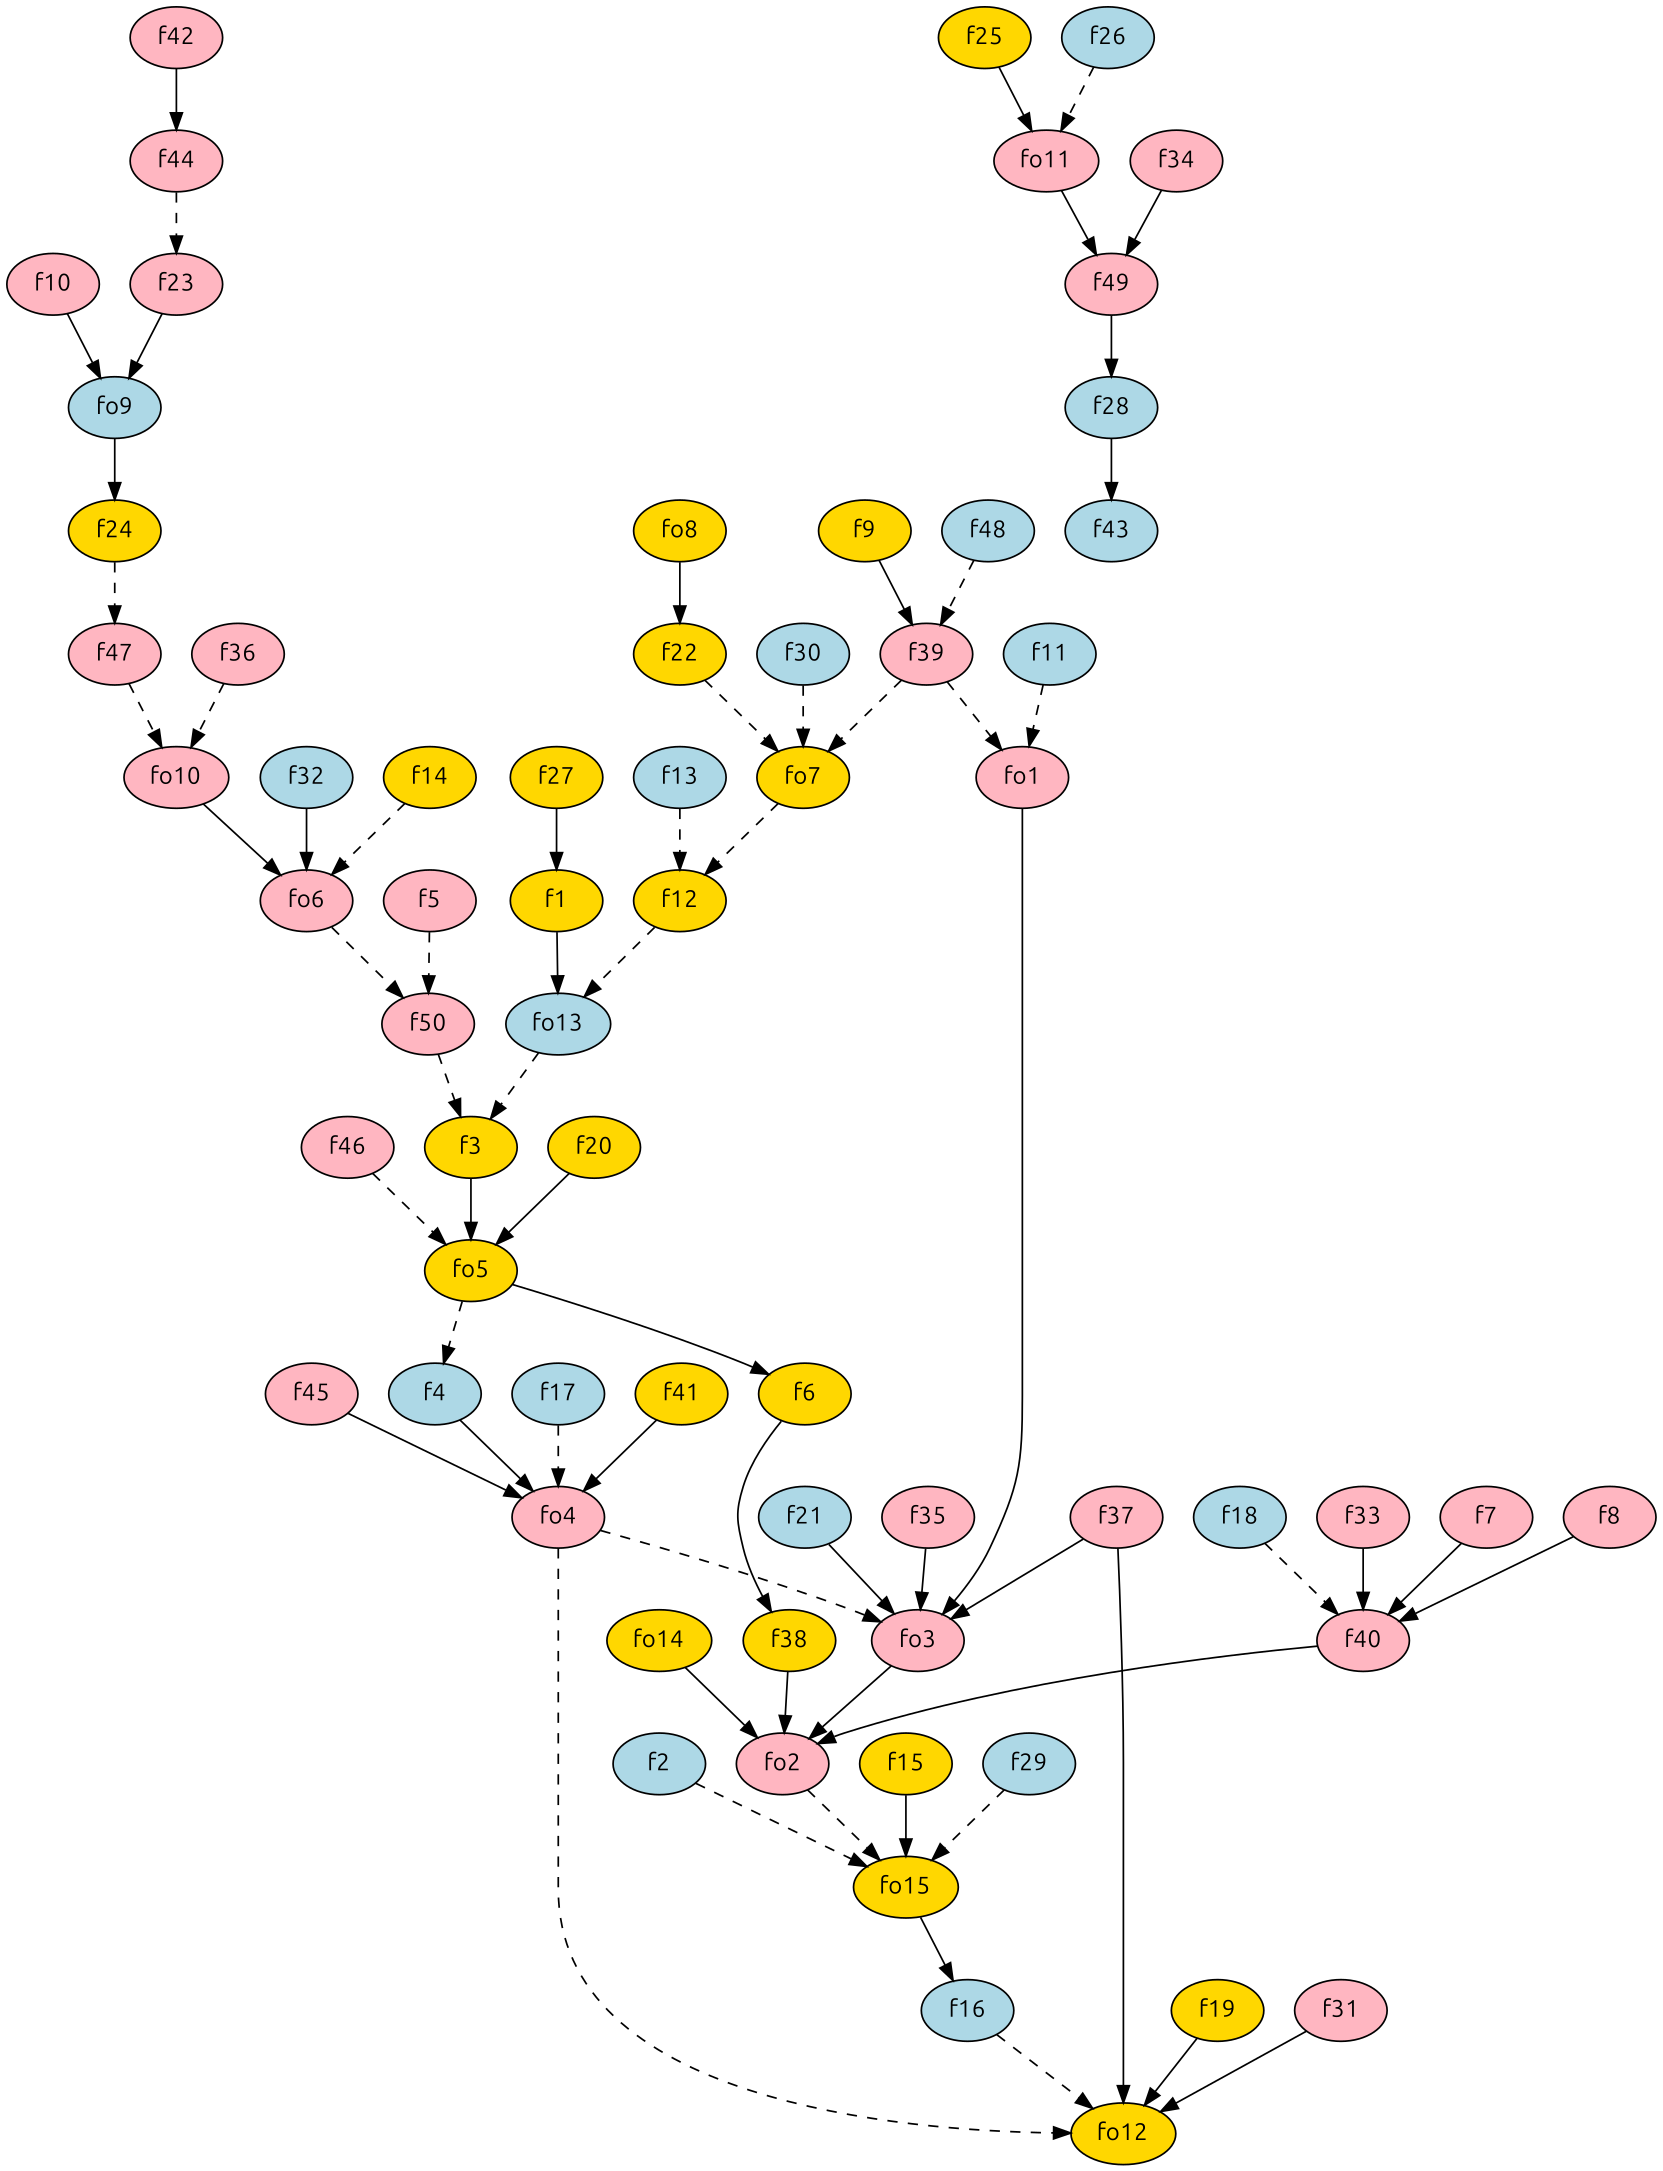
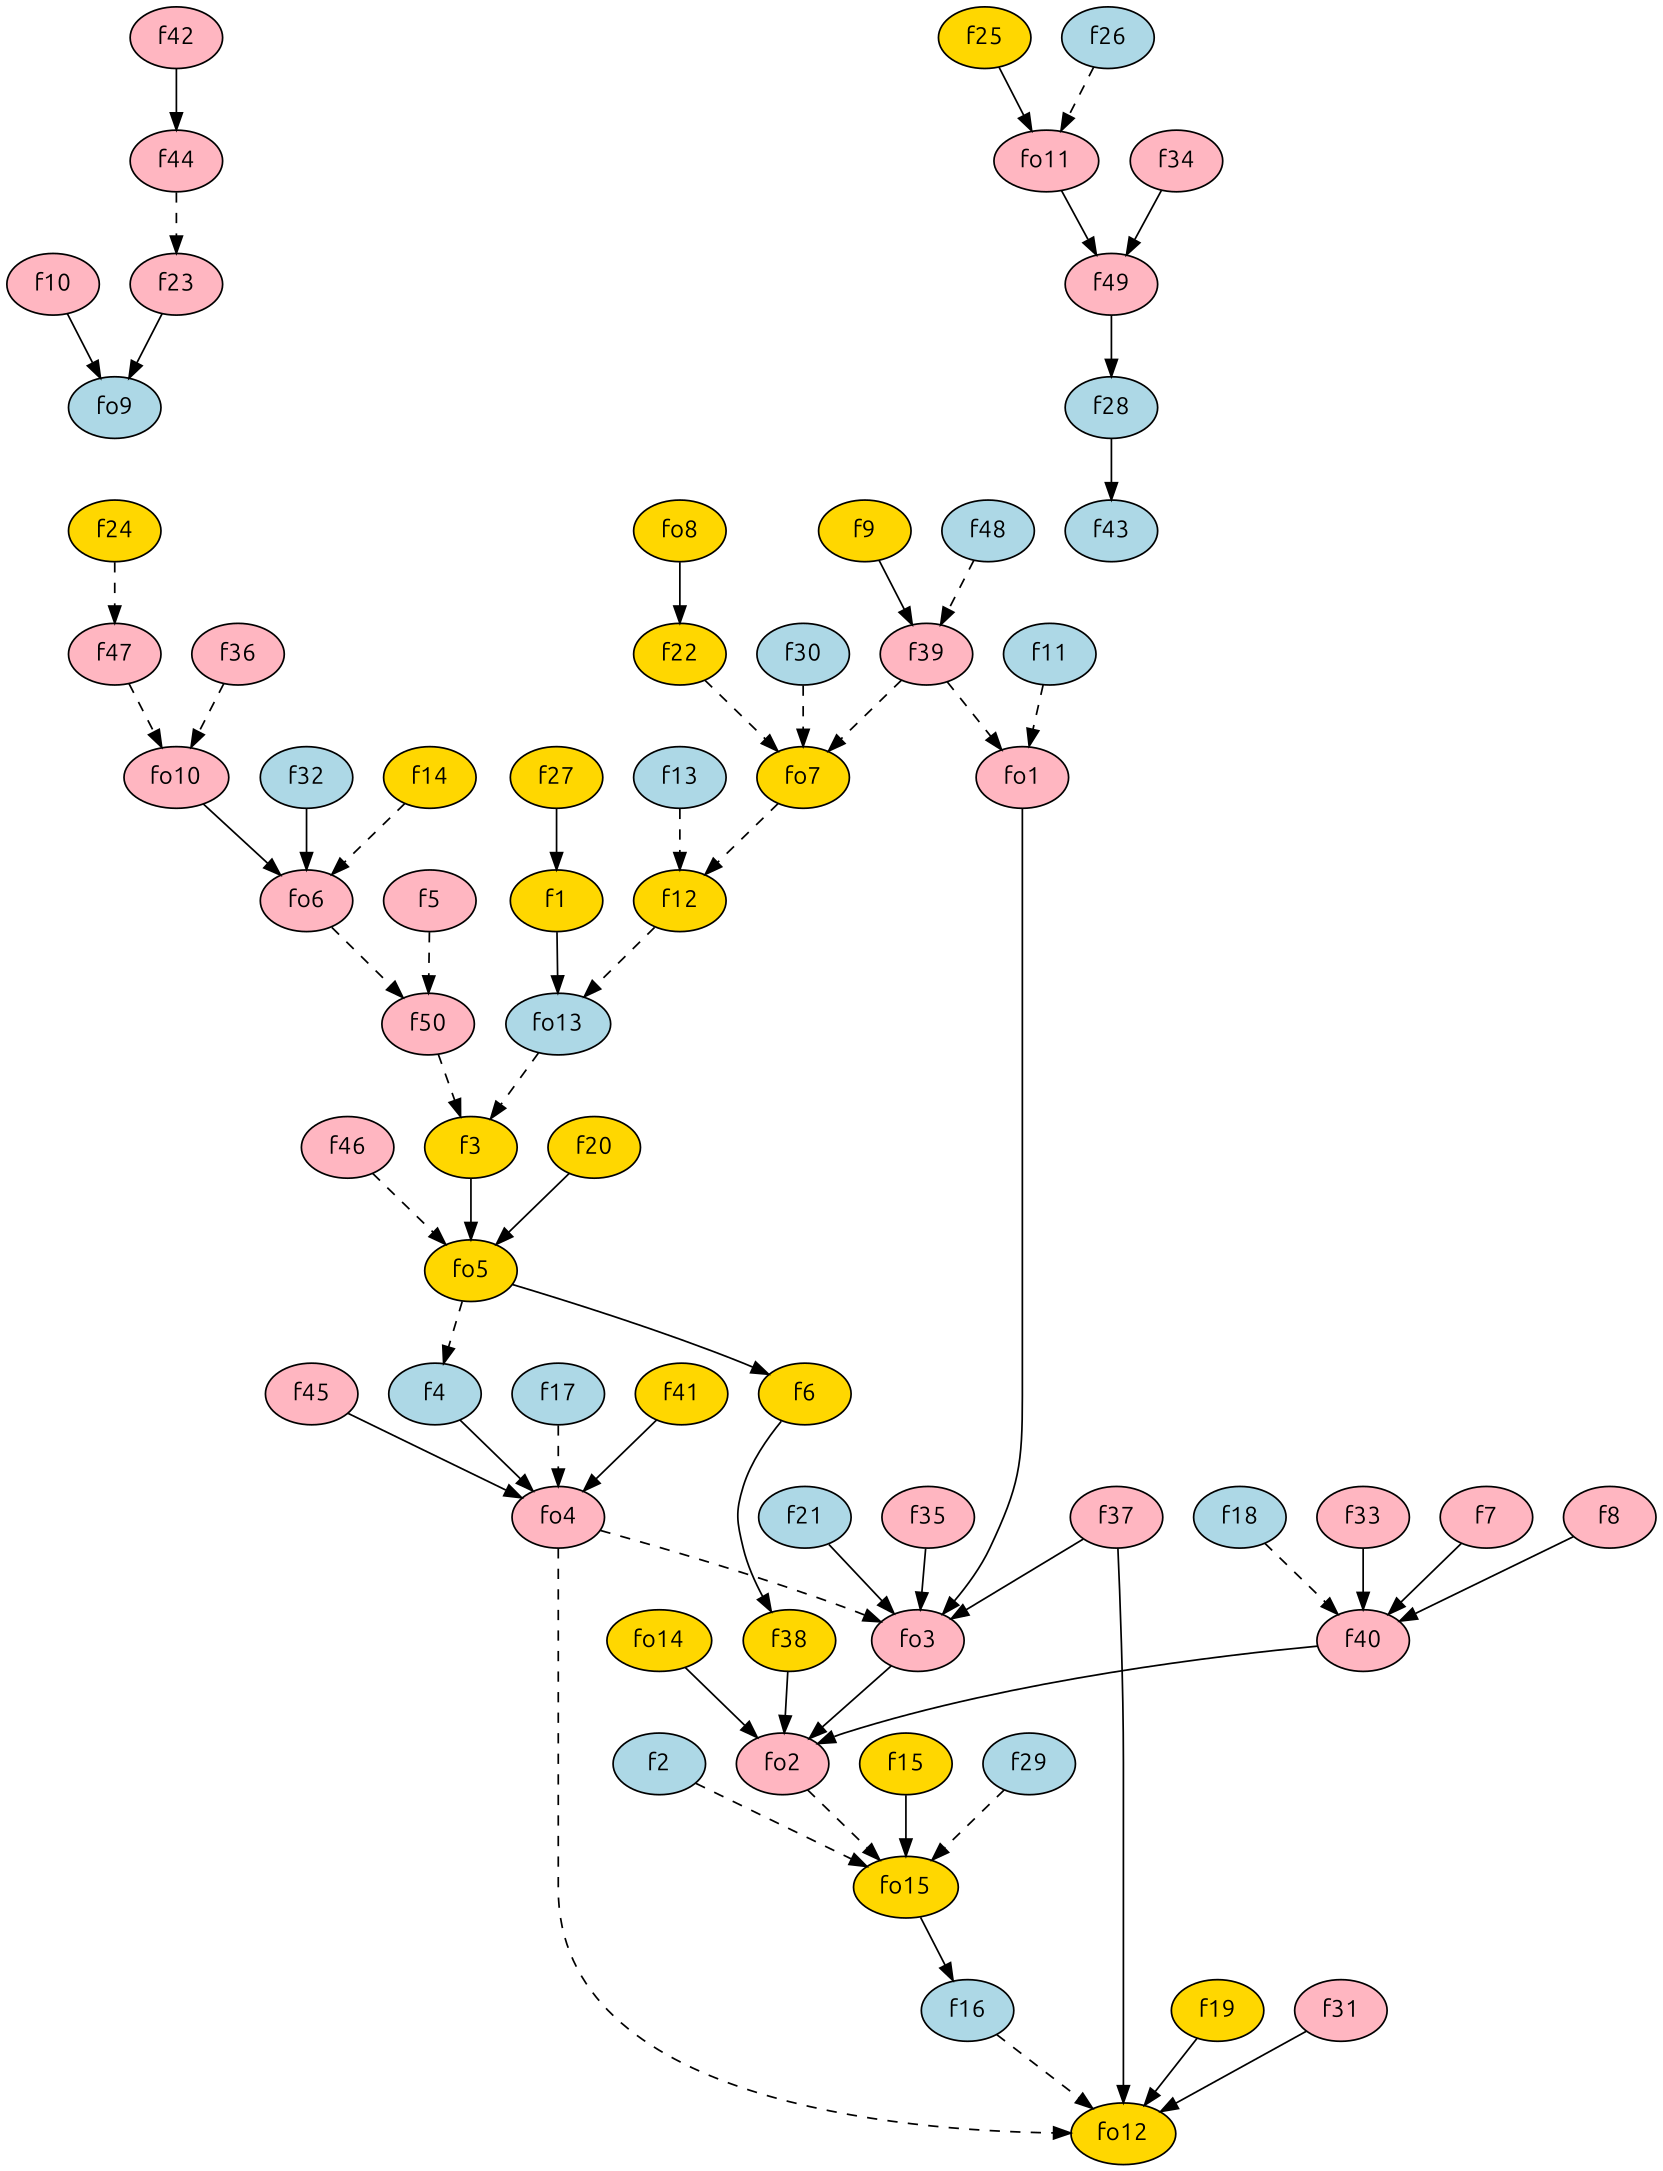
edge "fo9" -> "f24": removed
